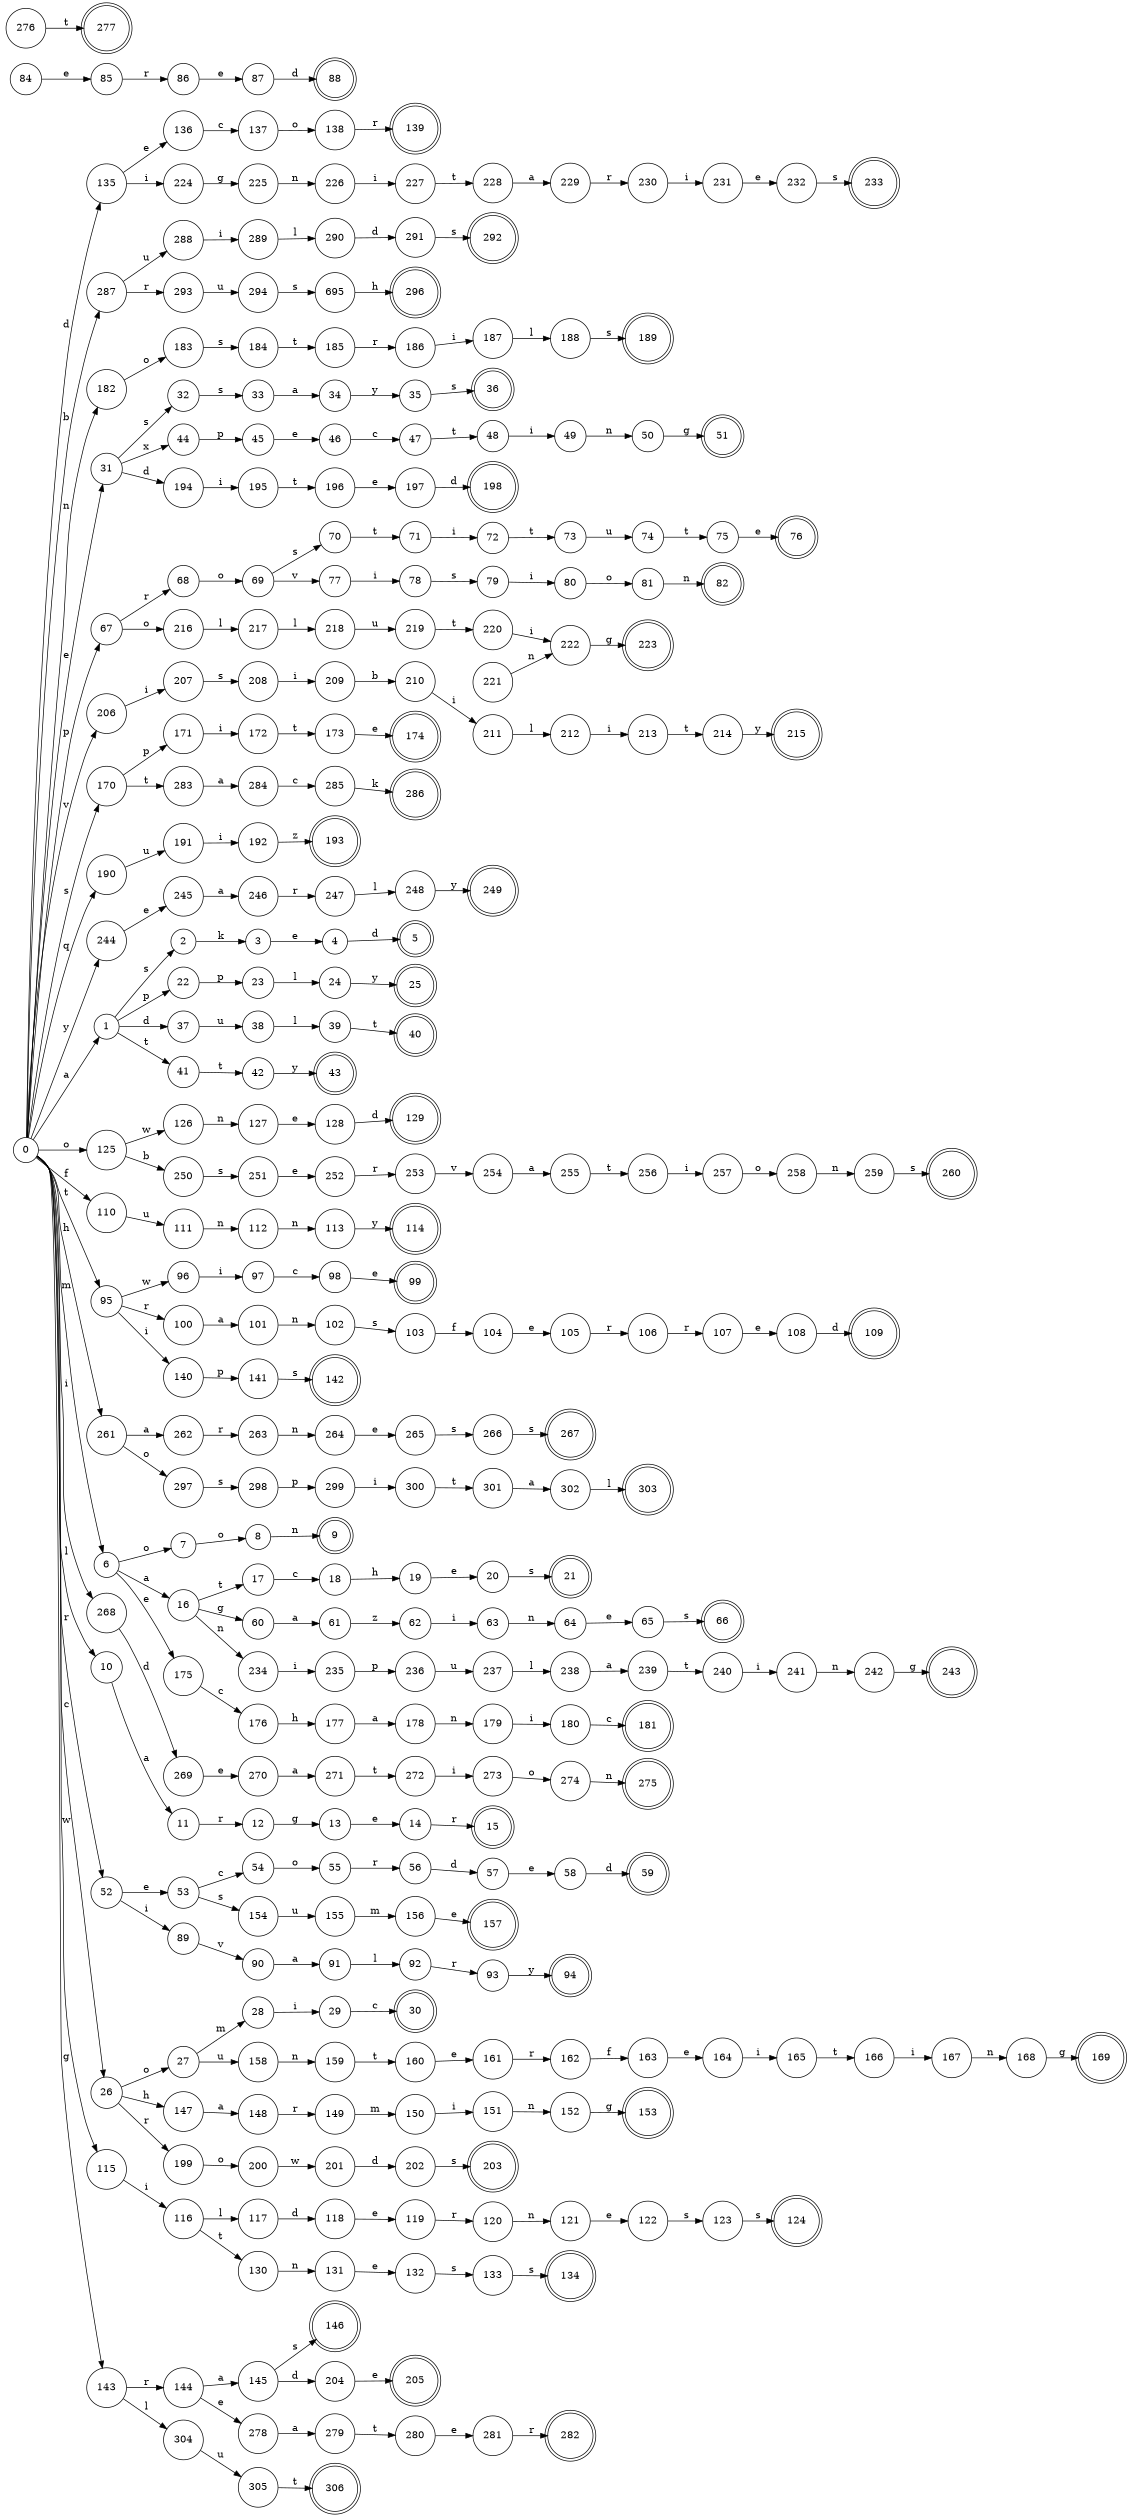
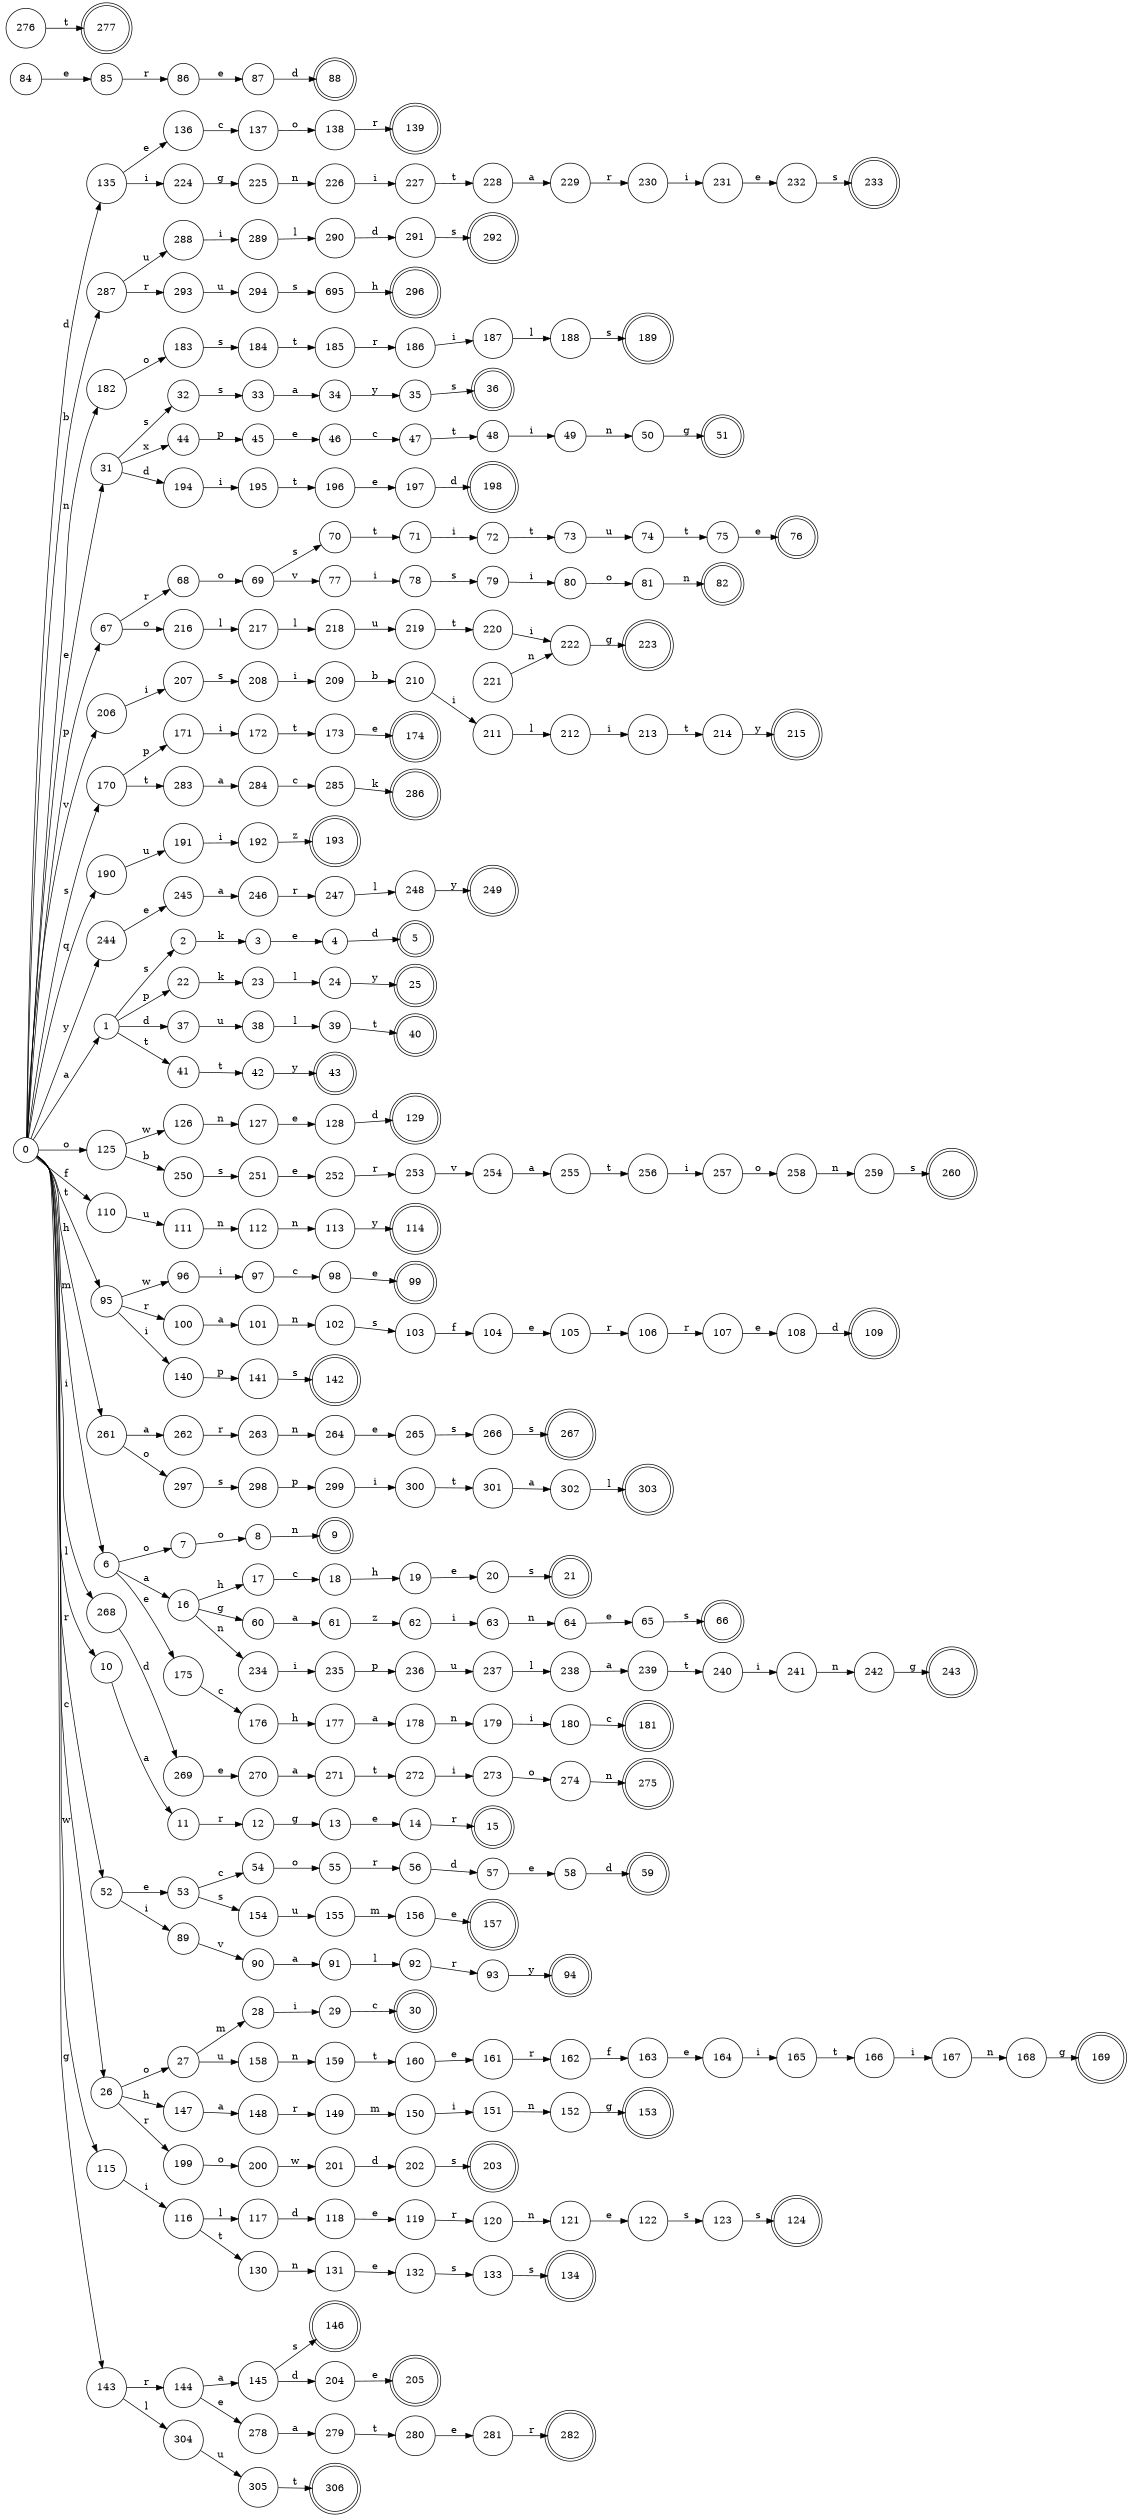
edge "22" -> "23": label "p" -> "k"
edge "16" -> "17": label "t" -> "h"
